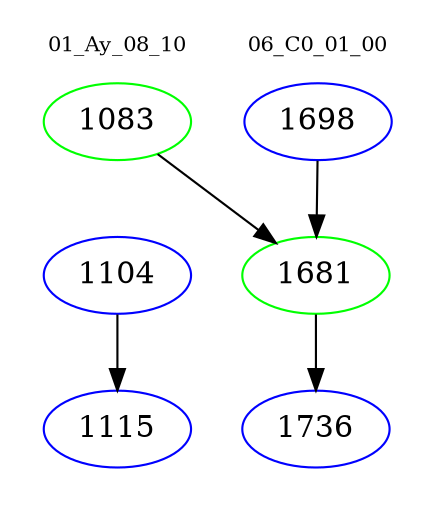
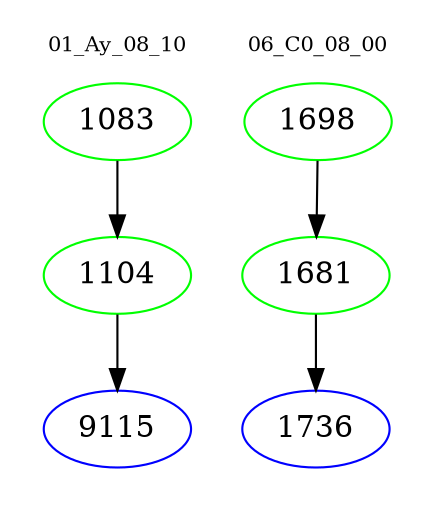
cluster "06_C0_01_00": label "06_C0_01_00" -> "06_C0_08_00"
node "1698": color blue -> green
edge "1083" -> "1681": now "1083" -> "1104"
node "1104": color blue -> green
node "1115": label "1115" -> "9115"
